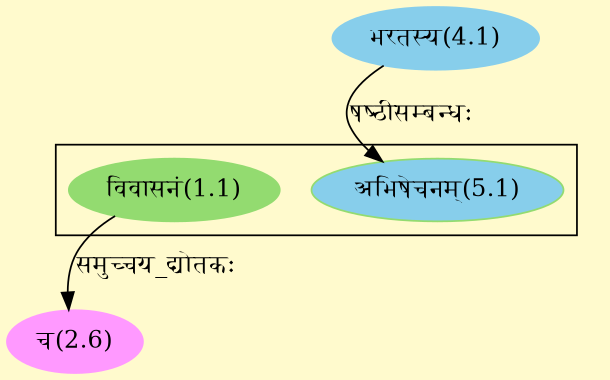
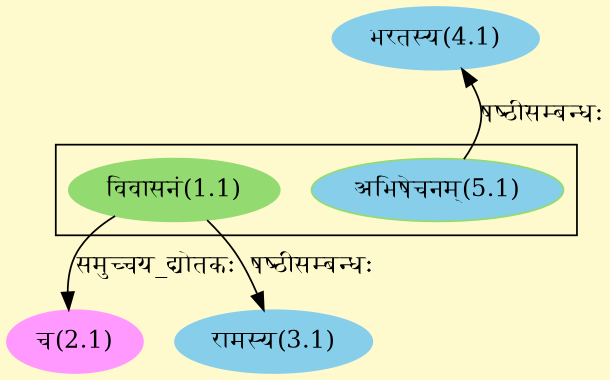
edge "भरतस्य(4.1)" -> "अभिषेचनम्(5.1)": reversed
node "च(2.6)": label "च(2.6)" -> "च(2.1)"
node "रामस्य(3.1)": added
